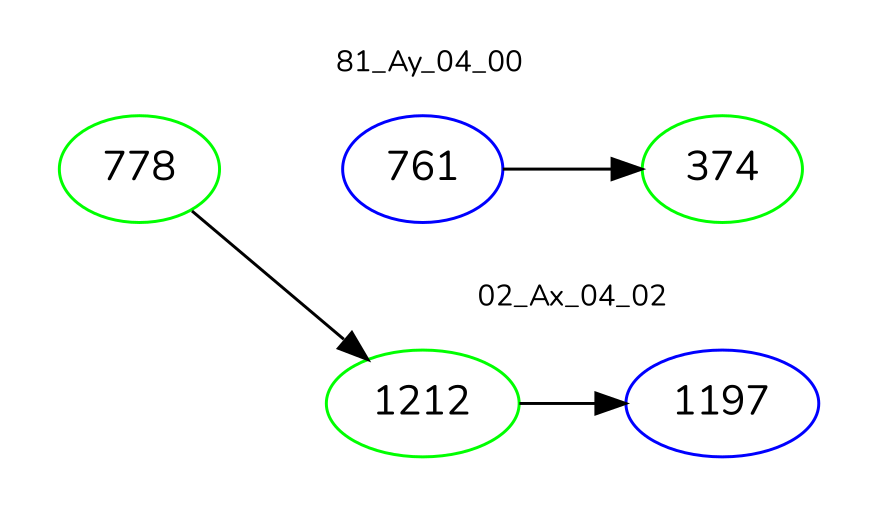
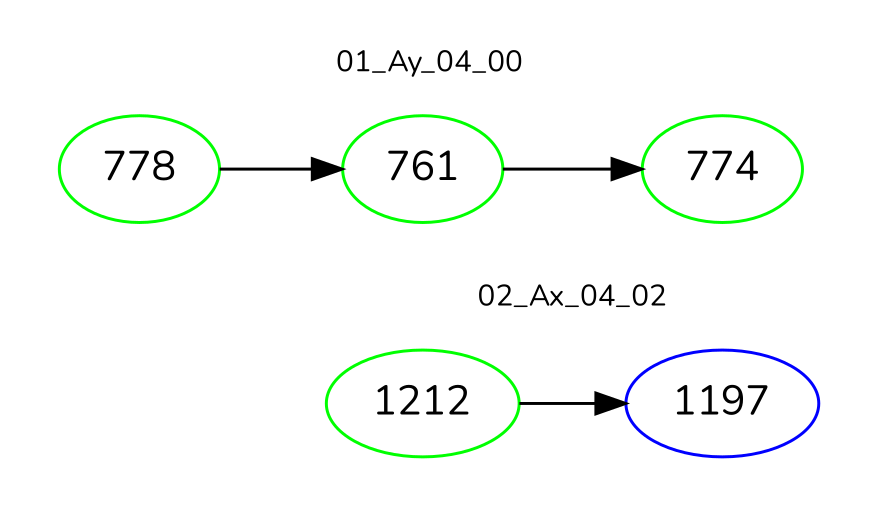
cluster "81_Ay_04_00": label "81_Ay_04_00" -> "01_Ay_04_00"
node "761": color blue -> green
node "374": label "374" -> "774"
edge "778" -> "1212": now "778" -> "761"
